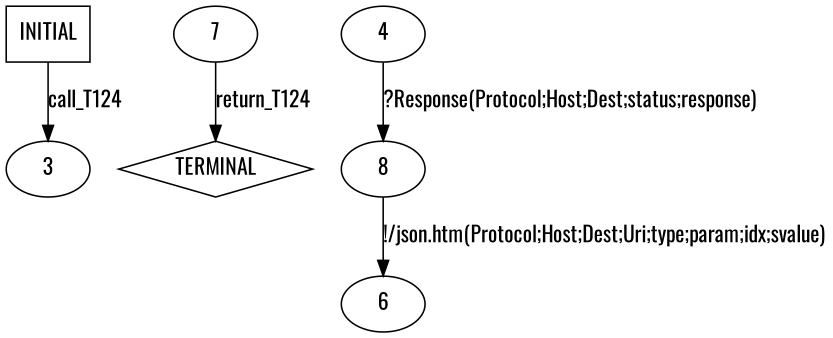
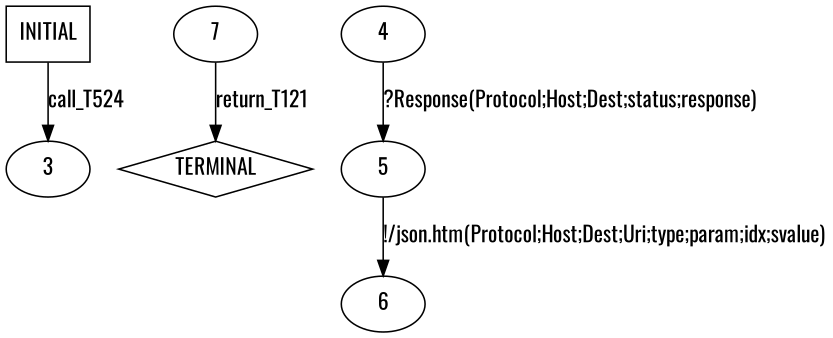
edge "INITIAL" -> "3": label "call_T124" -> "call_T524"
edge "7" -> "TERMINAL": label "return_T124" -> "return_T121"
node "8": label "8" -> "5"
